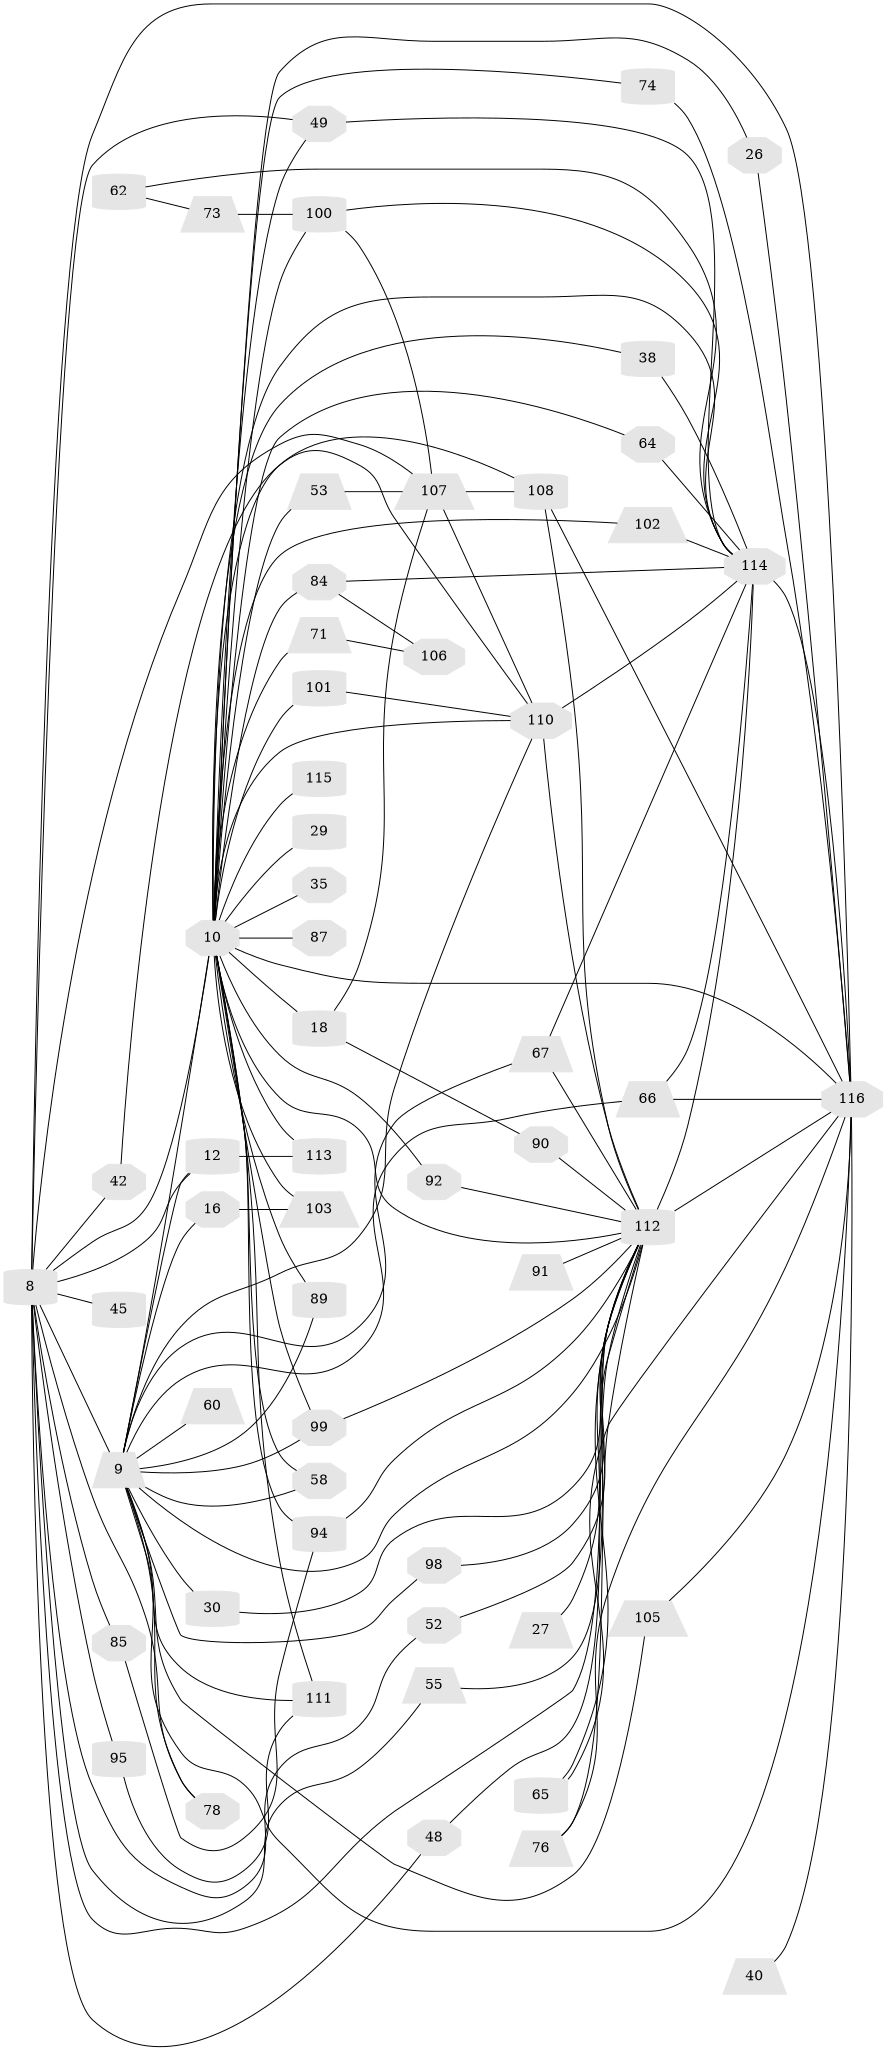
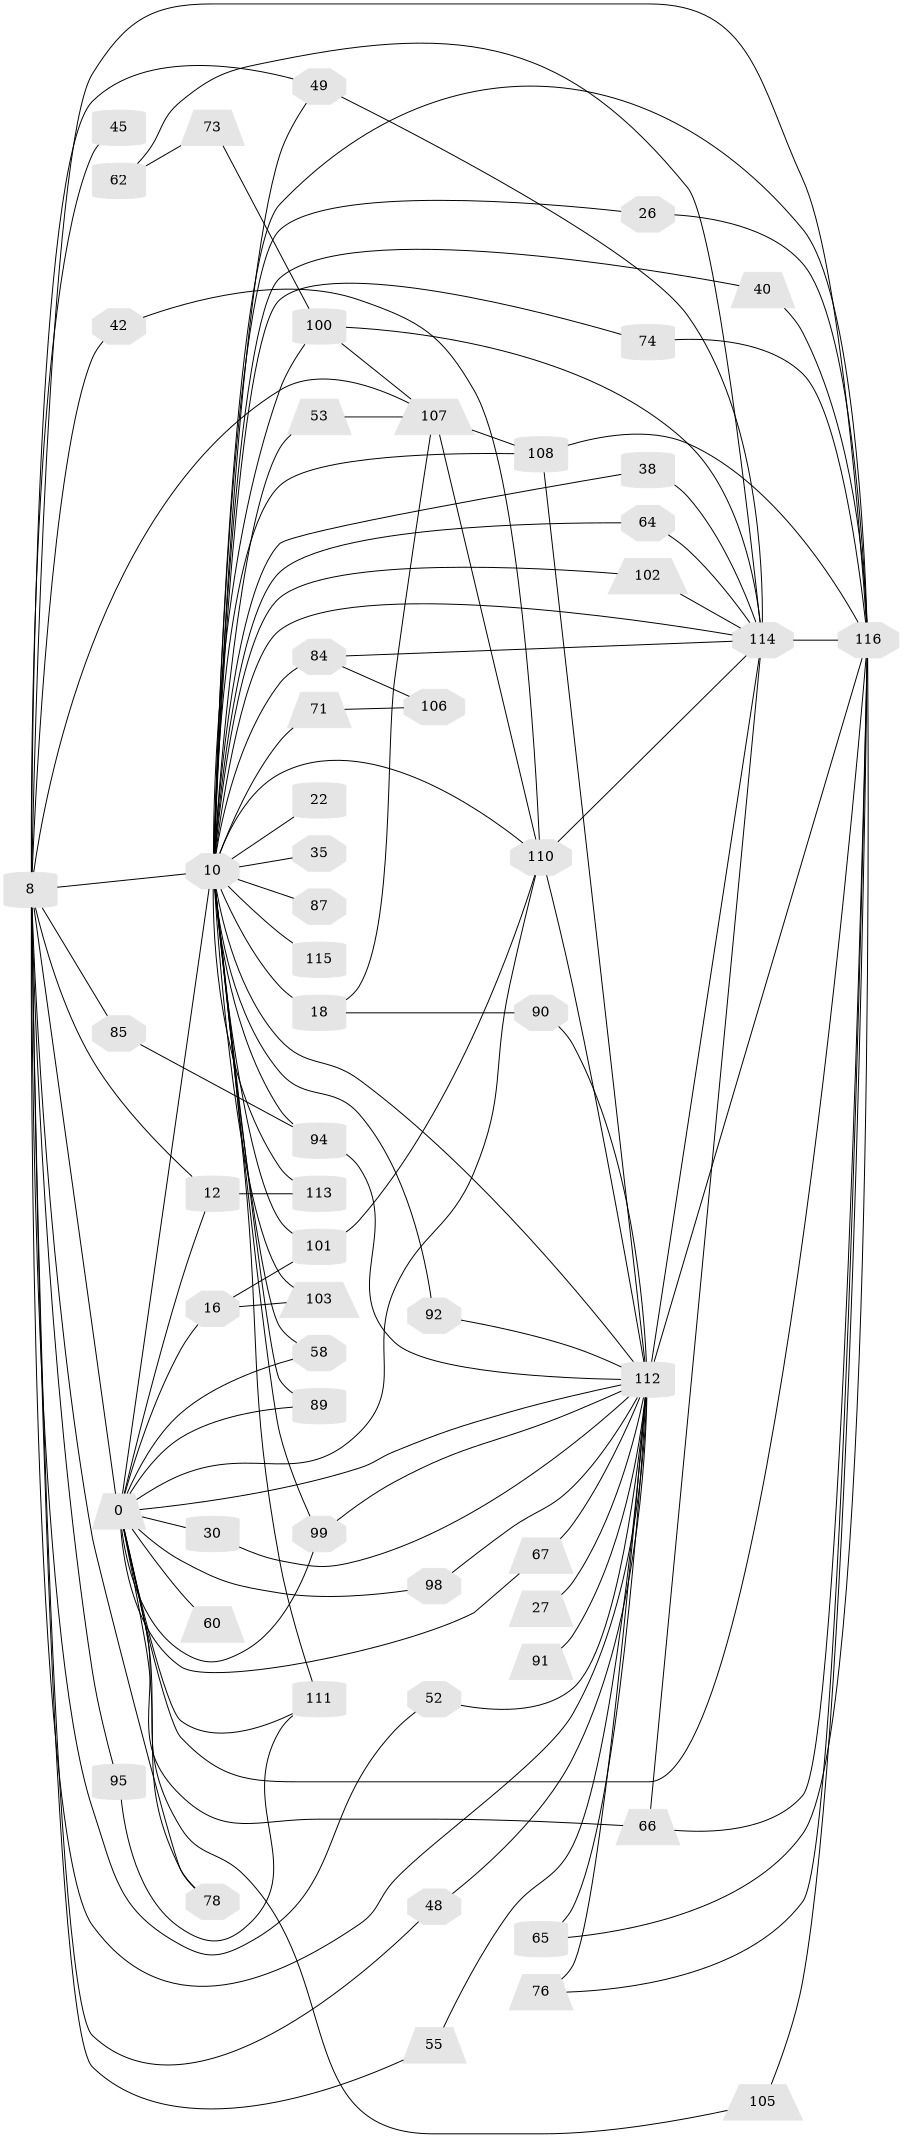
edge "40" -- "10": added
edge "114" -- "67": removed
node "29": label "29" -> "22"
edge "101" -- "16": added
node "9": label "9" -> "0"
